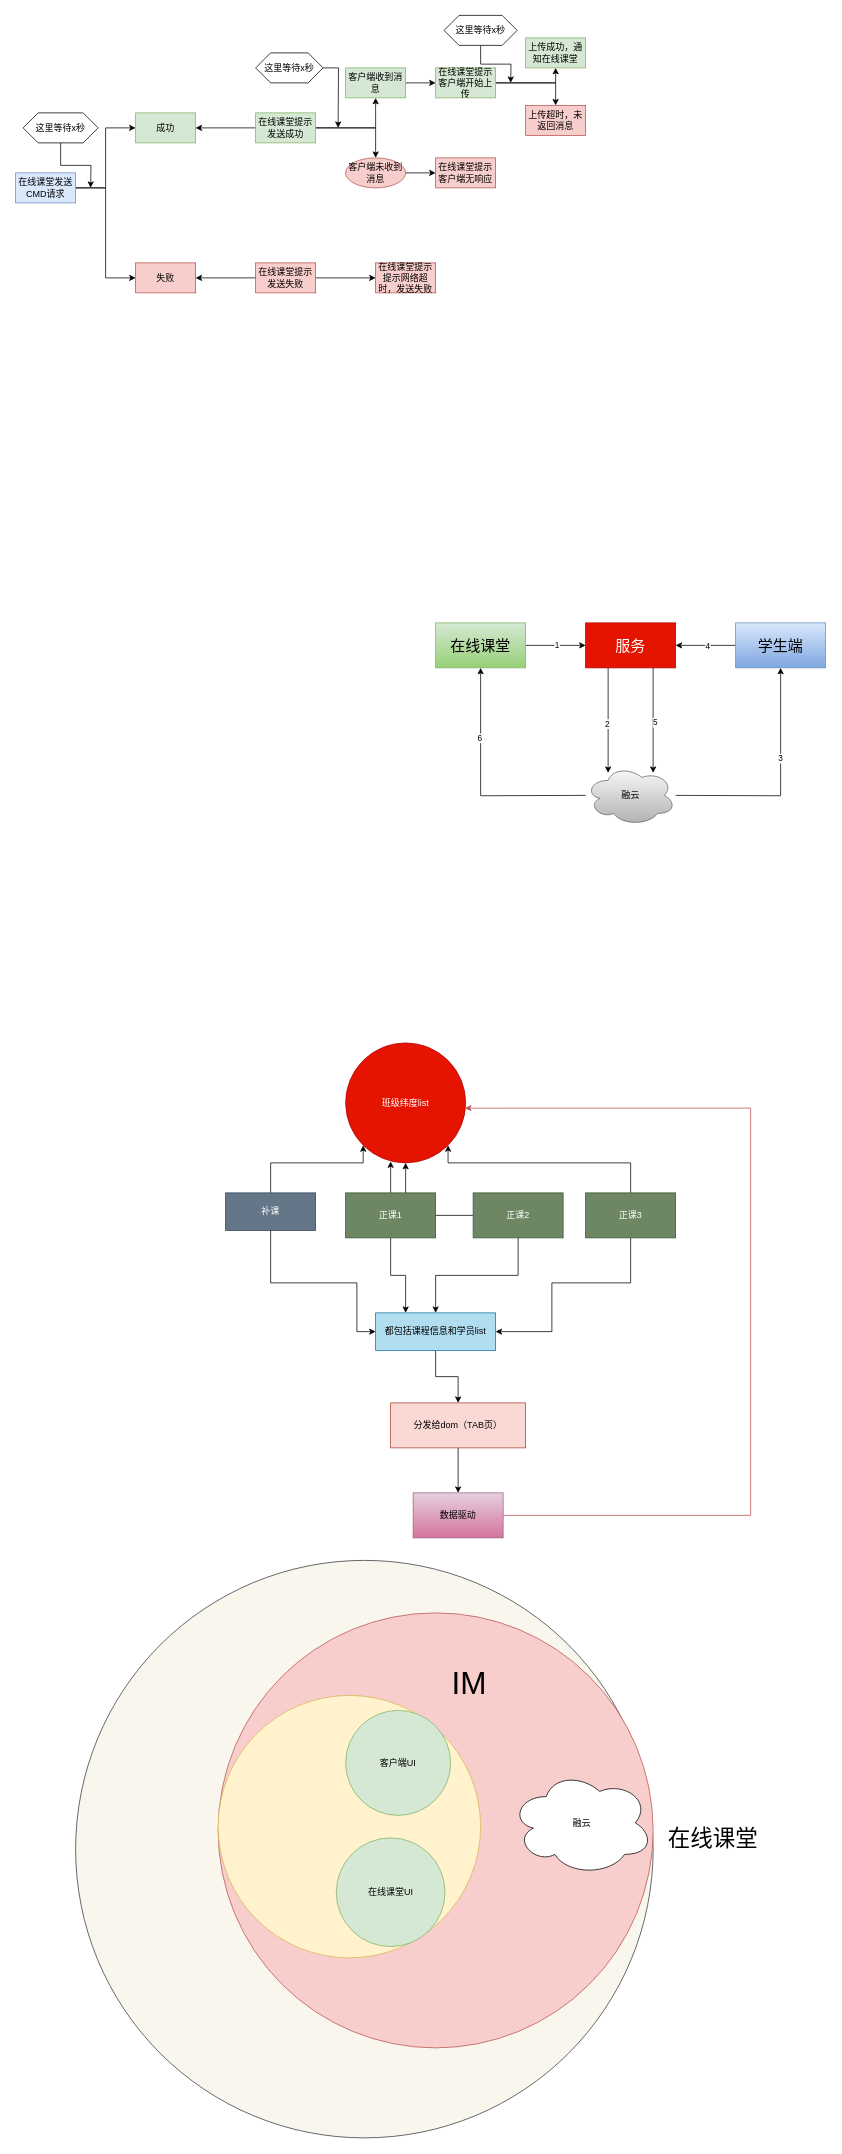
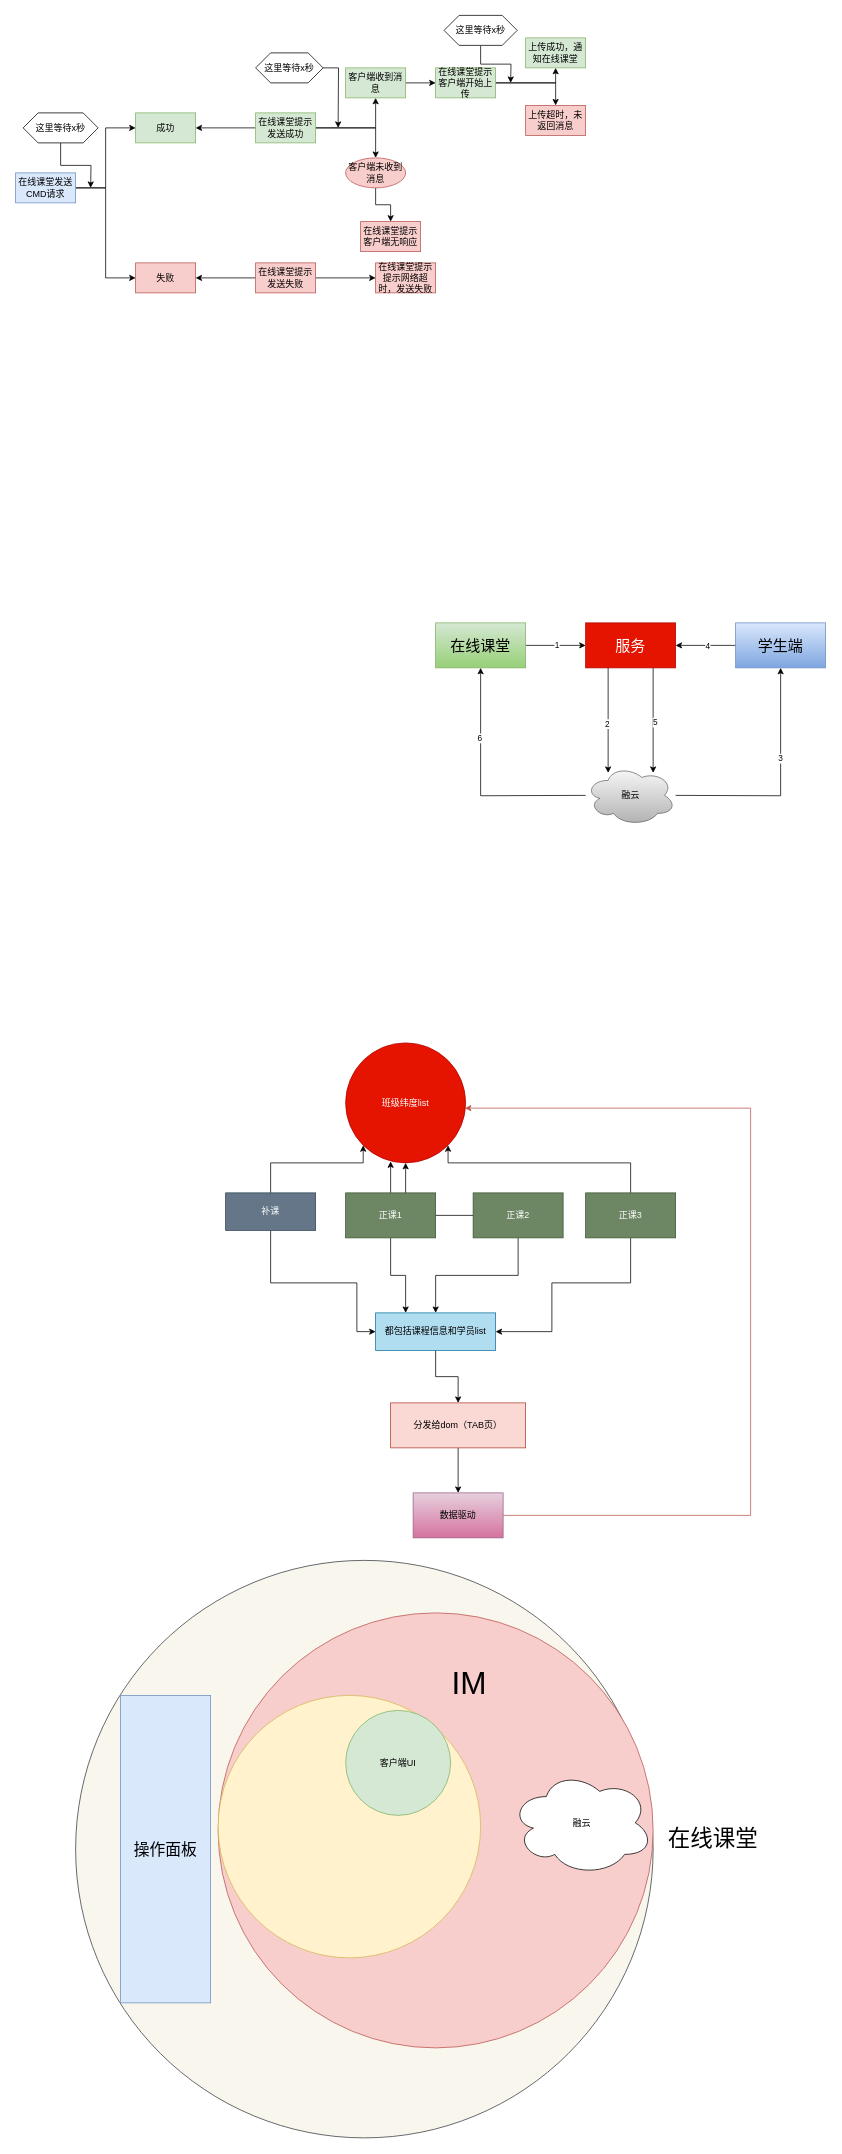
node "在线课堂提示客户端无响应": moved (465, 173) -> (390, 237)
node "操作面板": added
node "在线课堂UI": removed
